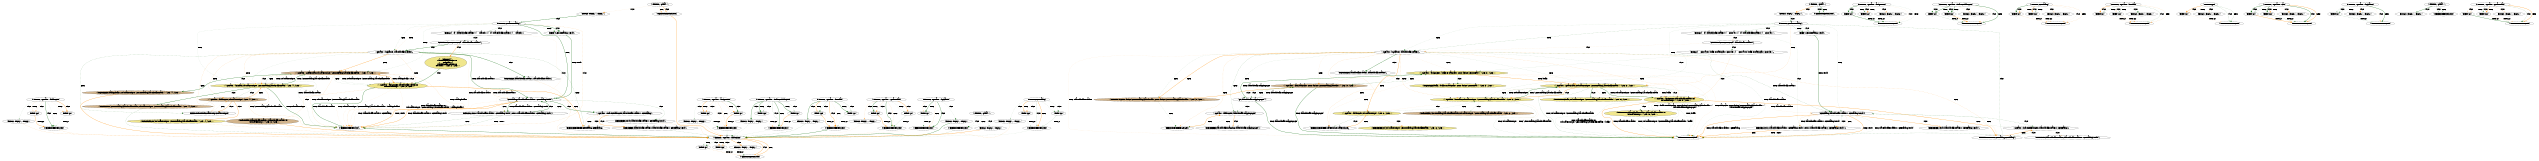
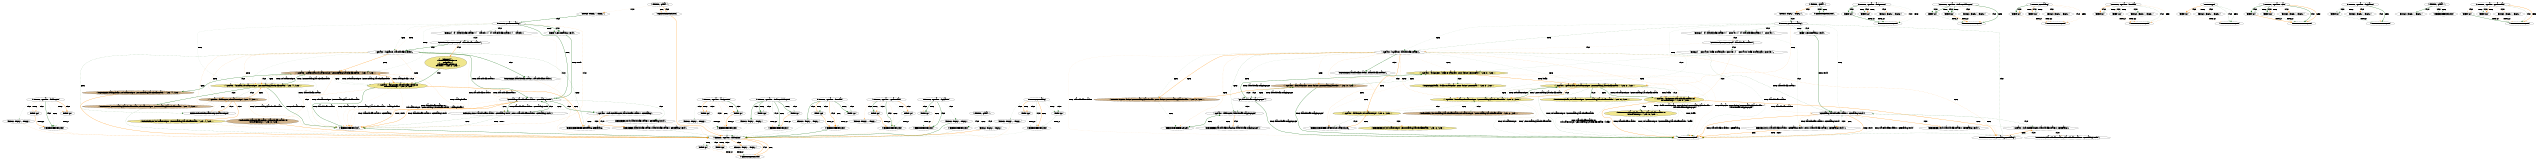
edge "(FIELD_IDENTIFIER,get,get)" -> "(<operator>.fieldAccess,shared_buffer_mapping_.get)": color darkorange -> darkgreen
